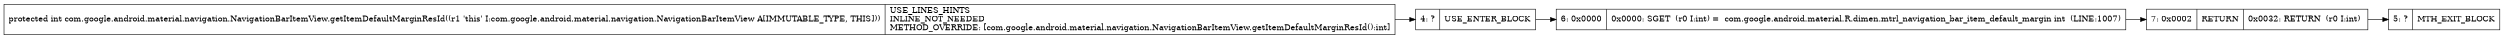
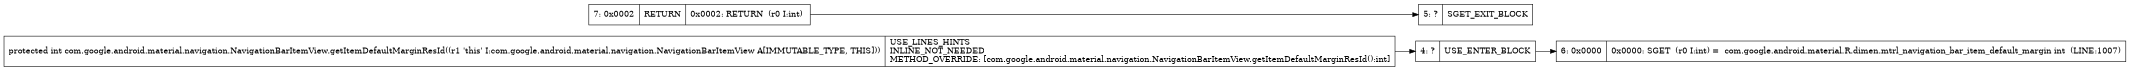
node "7: 0x0002": text "0x0032: RETURN  (r0 I:int)" -> "0x0002: RETURN  (r0 I:int)"
node "5: ?": text "MTH_EXIT_BLOCK" -> "SGET_EXIT_BLOCK"
edge "6: 0x0000" -> "7: 0x0002": removed
